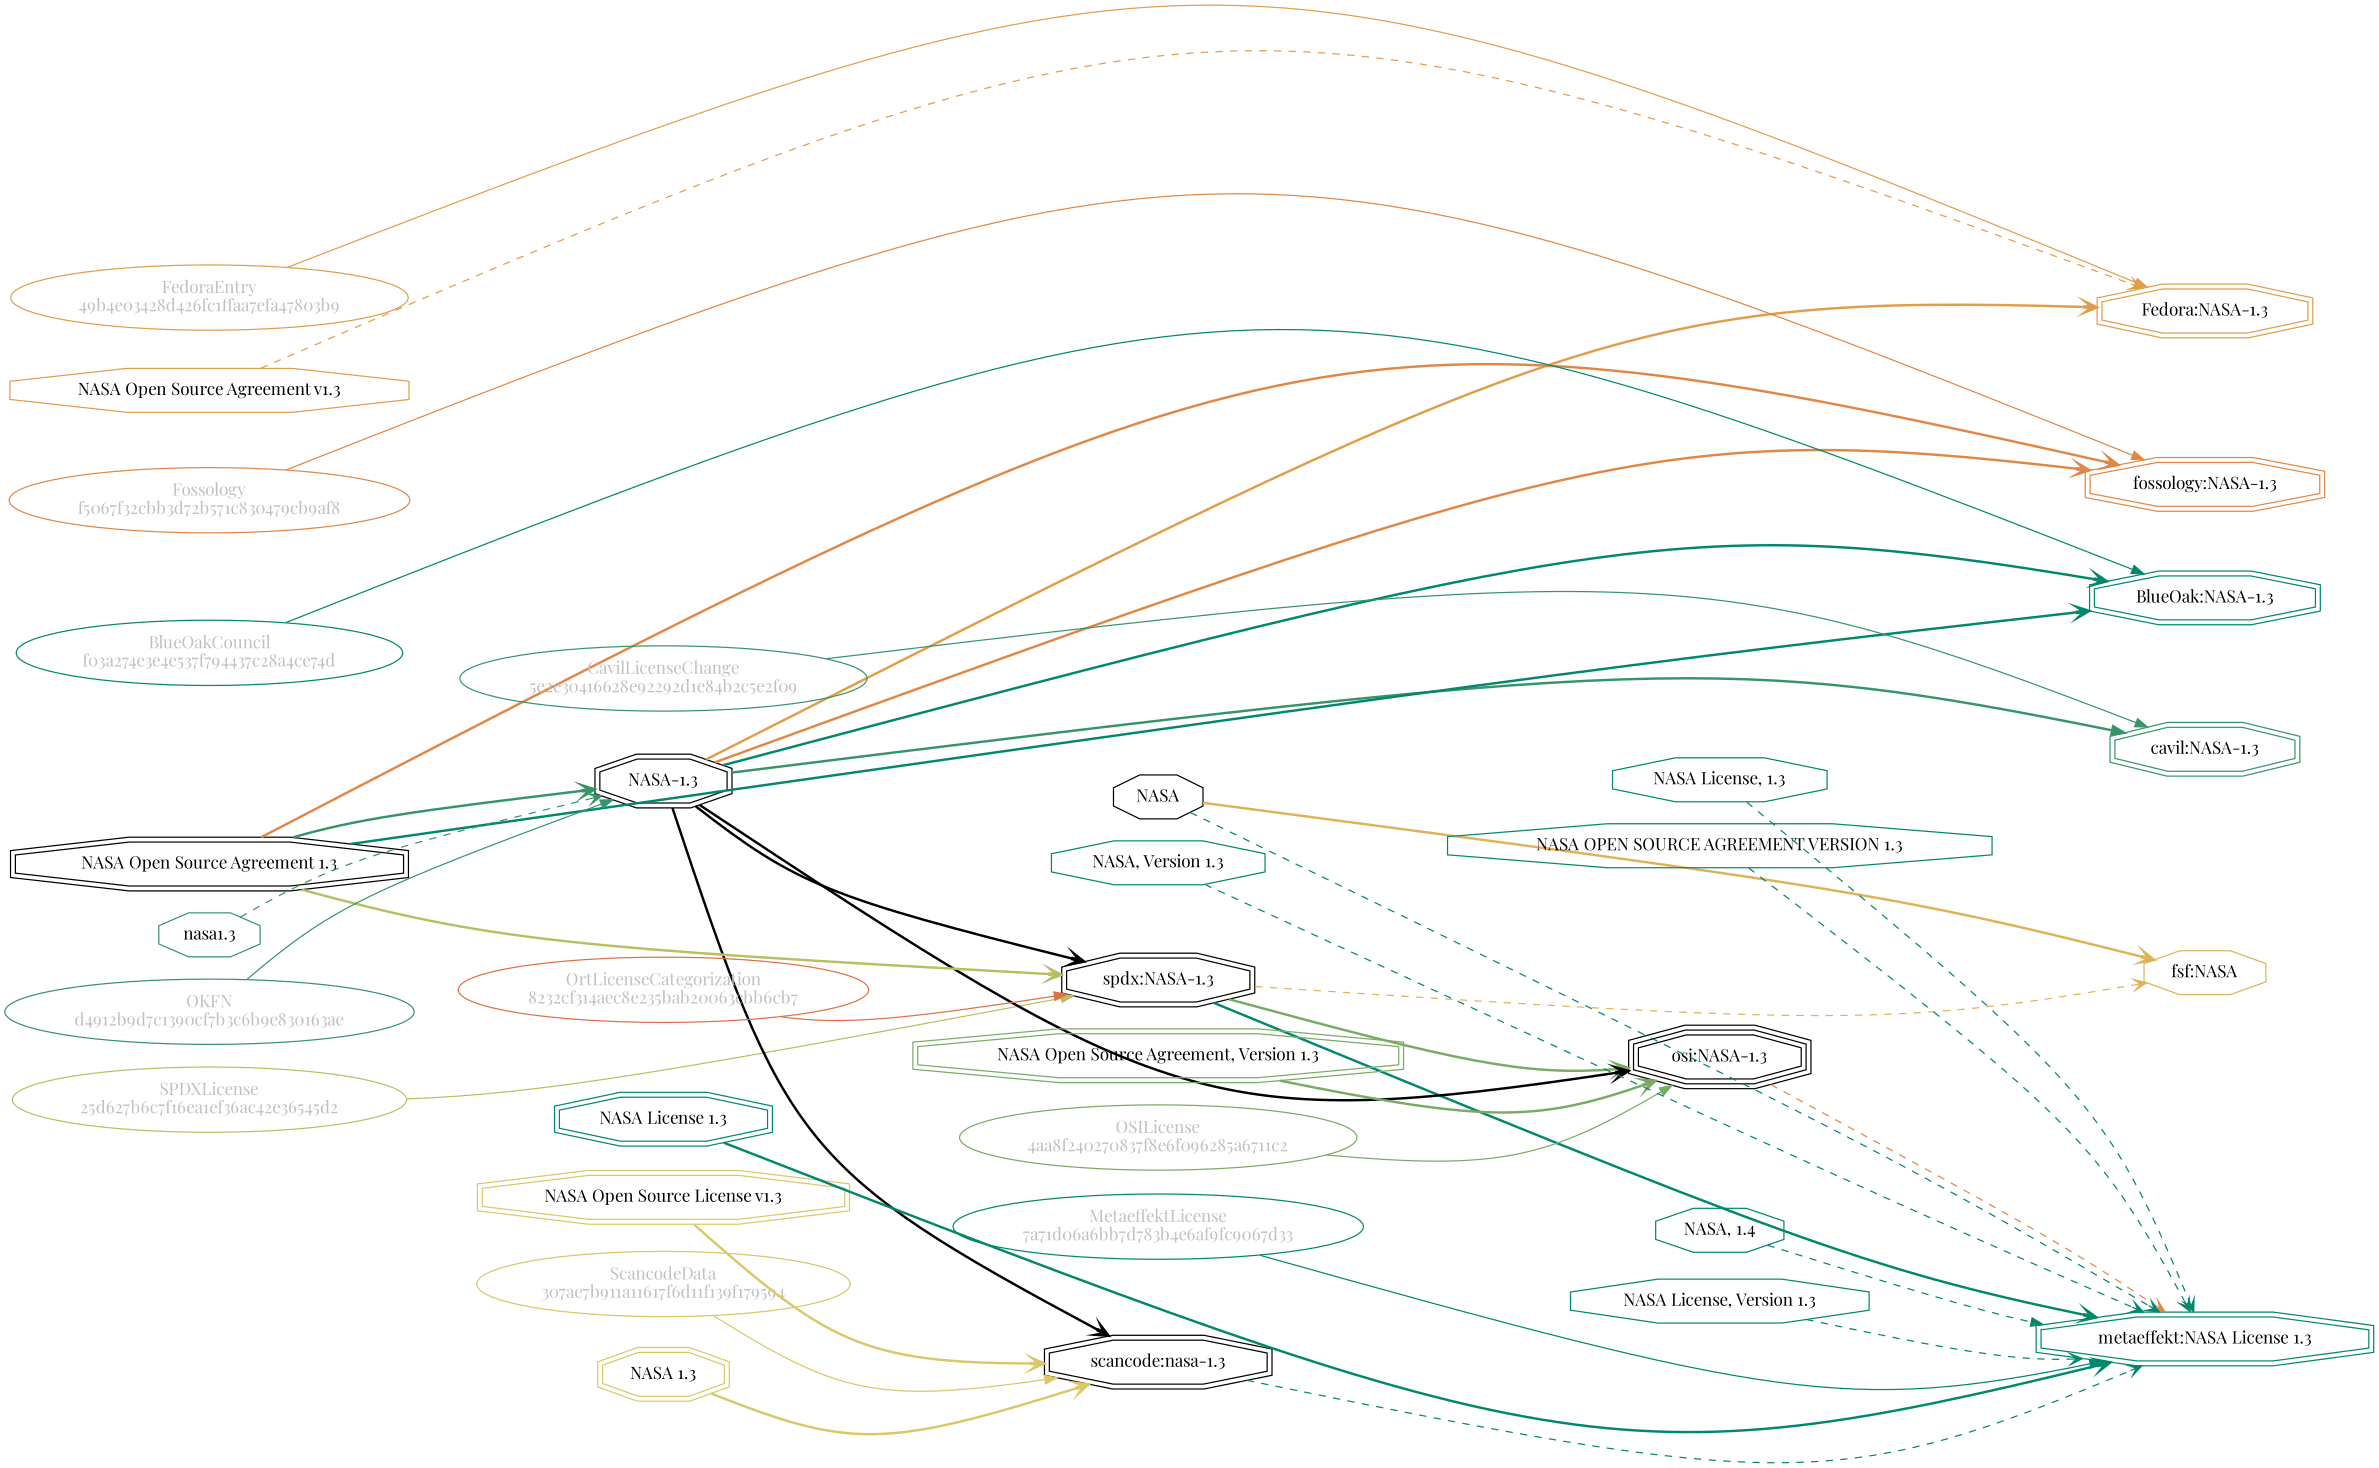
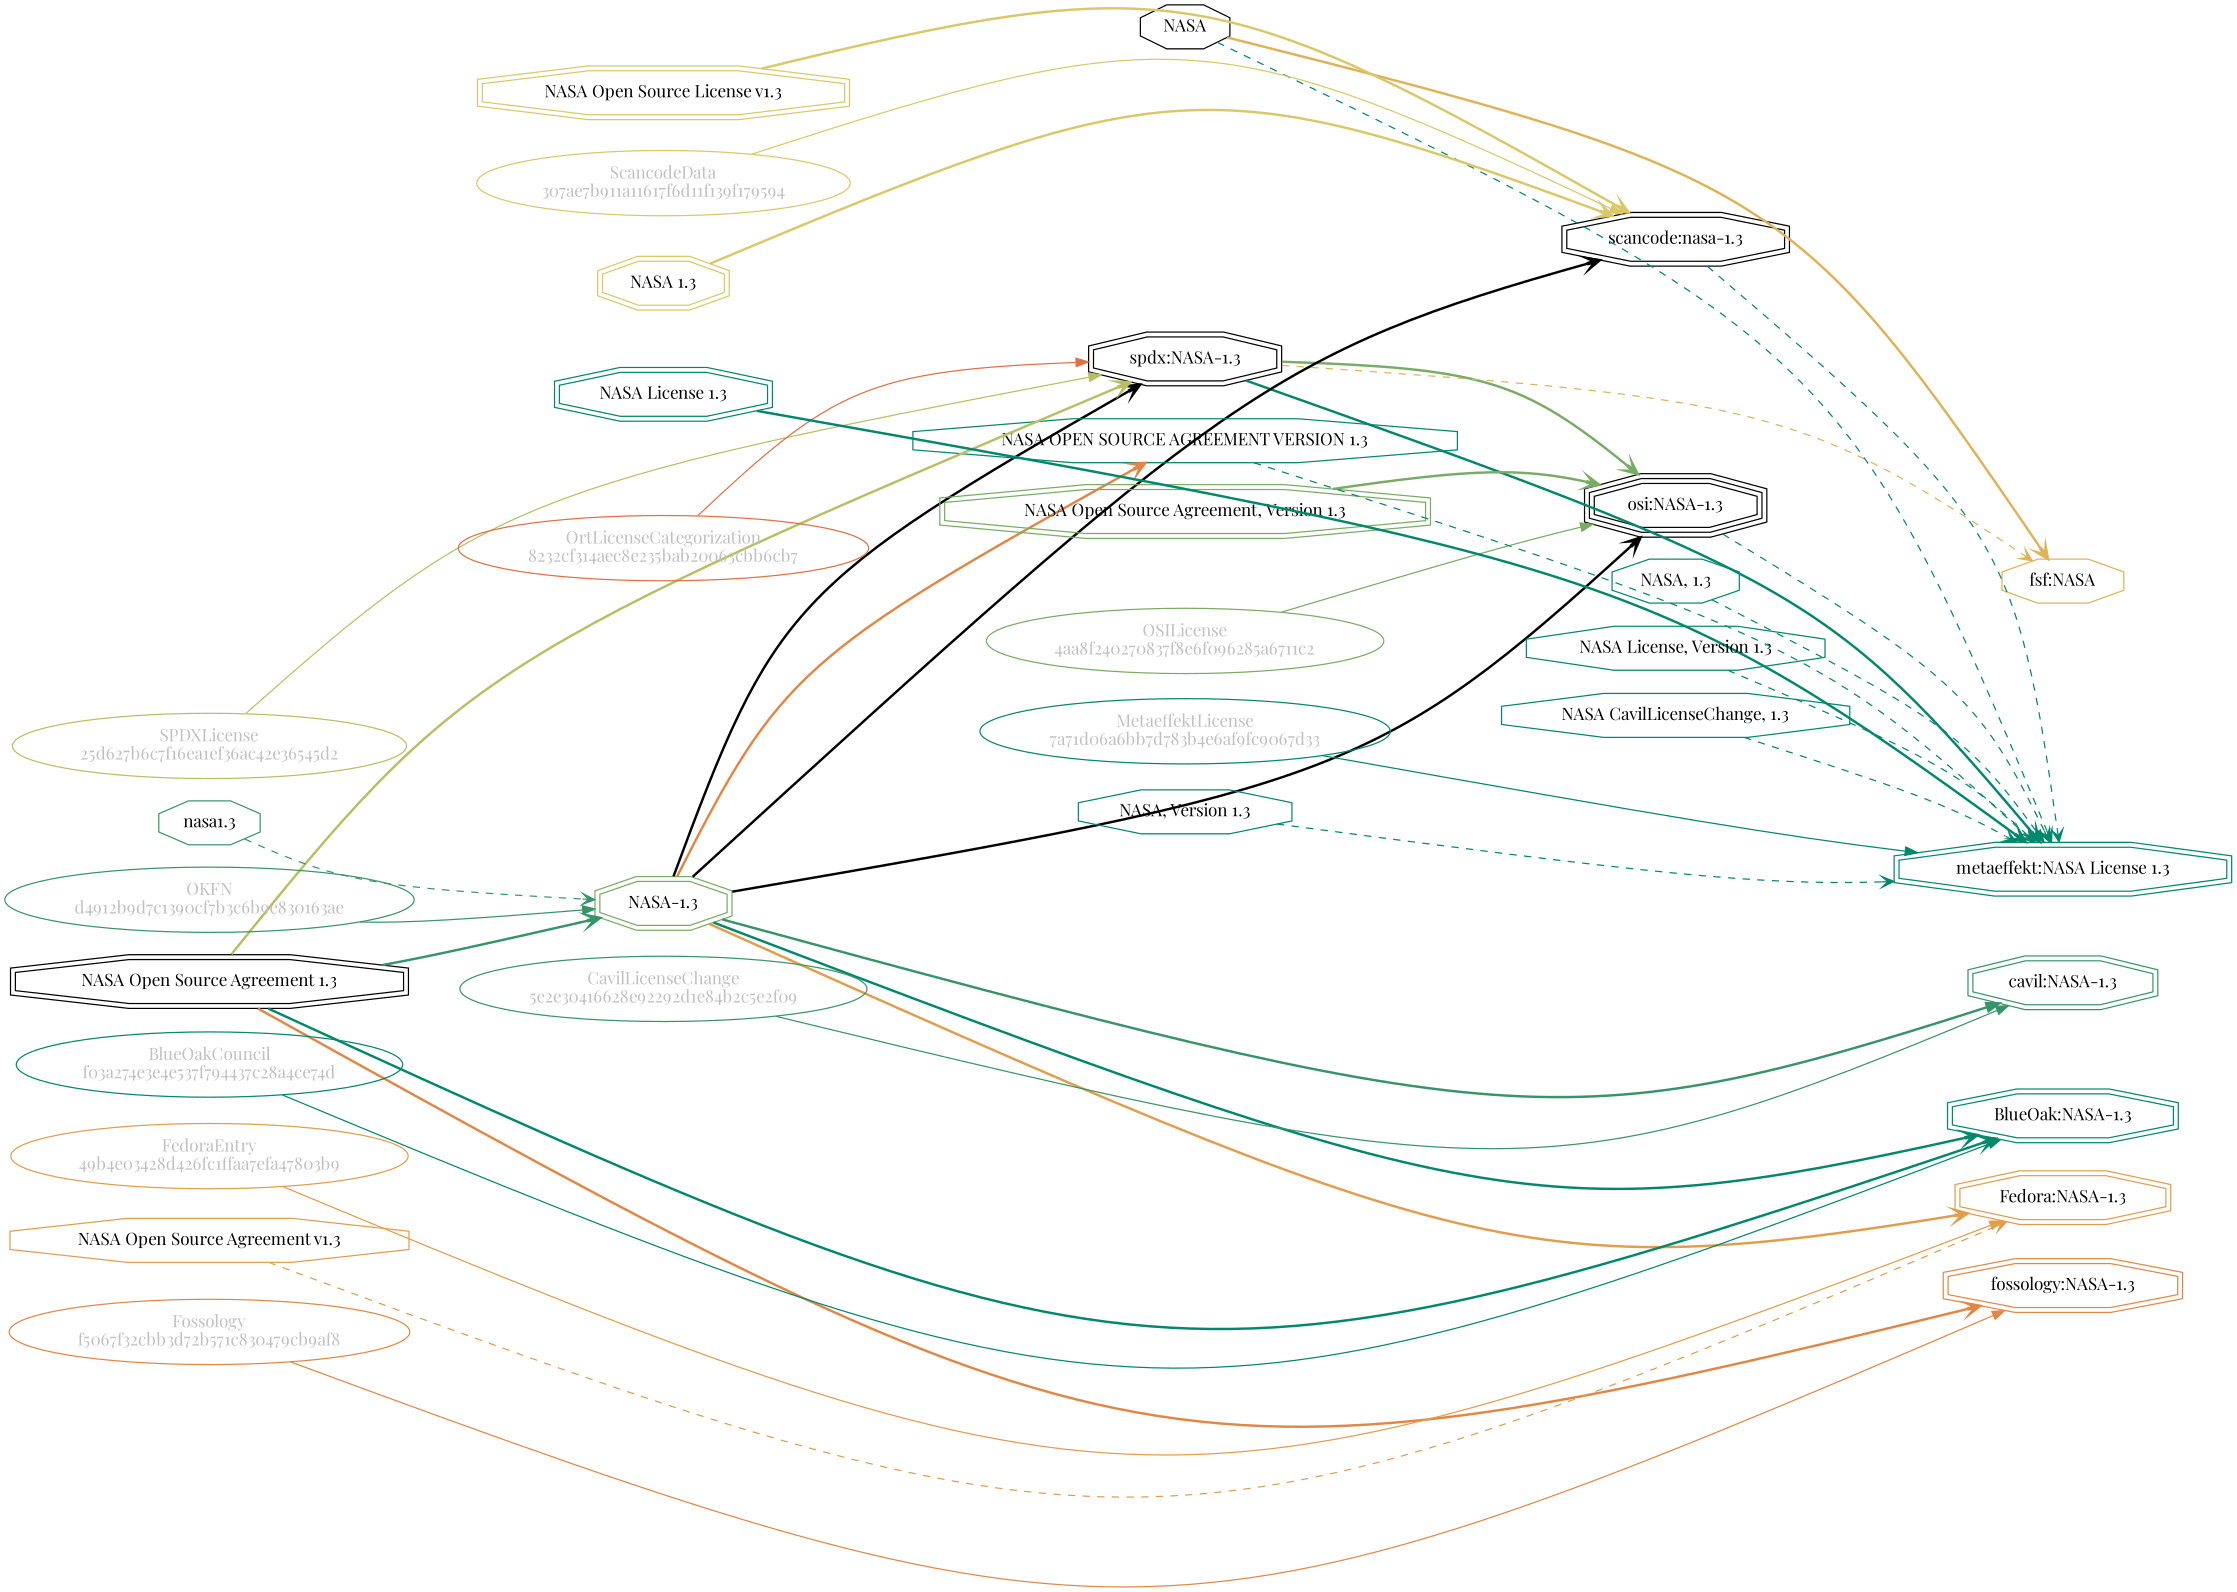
edge "NASA-1.3" -> "fossology:NASA-1.3": now "NASA-1.3" -> "NASA OPEN SOURCE AGREEMENT VERSION 1.3"
node "NASA License, 1.3": label "NASA License, 1.3" -> "NASA CavilLicenseChange, 1.3"
node "NASA-1.3": color black -> #78ab63
edge "osi:NASA-1.3" -> "metaeffekt:NASA License 1.3": color #e18745 -> #00876c
node "NASA, 1.4": label "NASA, 1.4" -> "NASA, 1.3"
